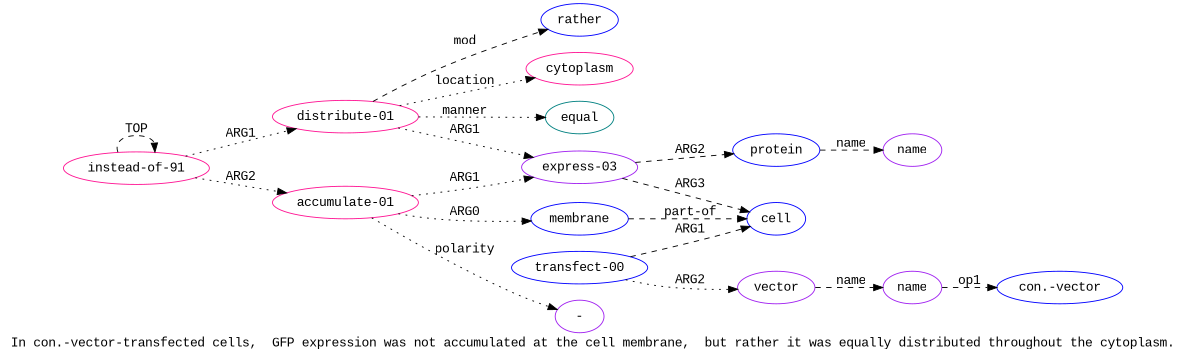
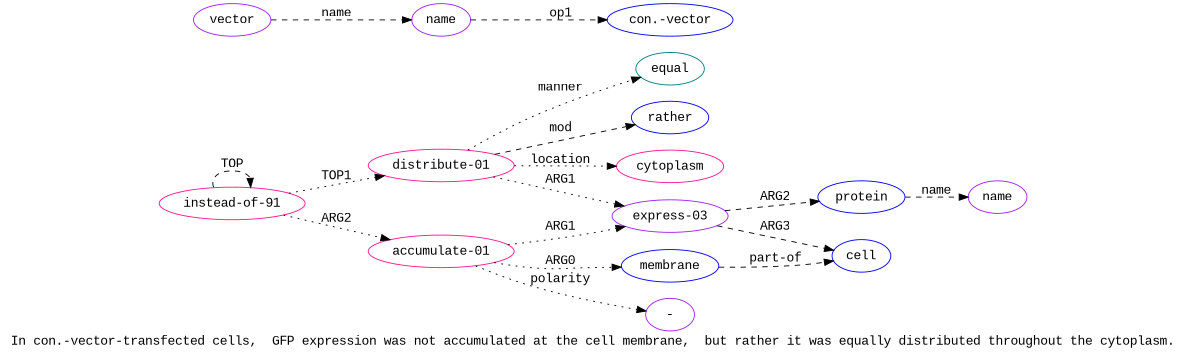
edge "instead-of-91" -> "distribute-01": label "ARG1" -> "TOP1"
node "transfect-00": removed
